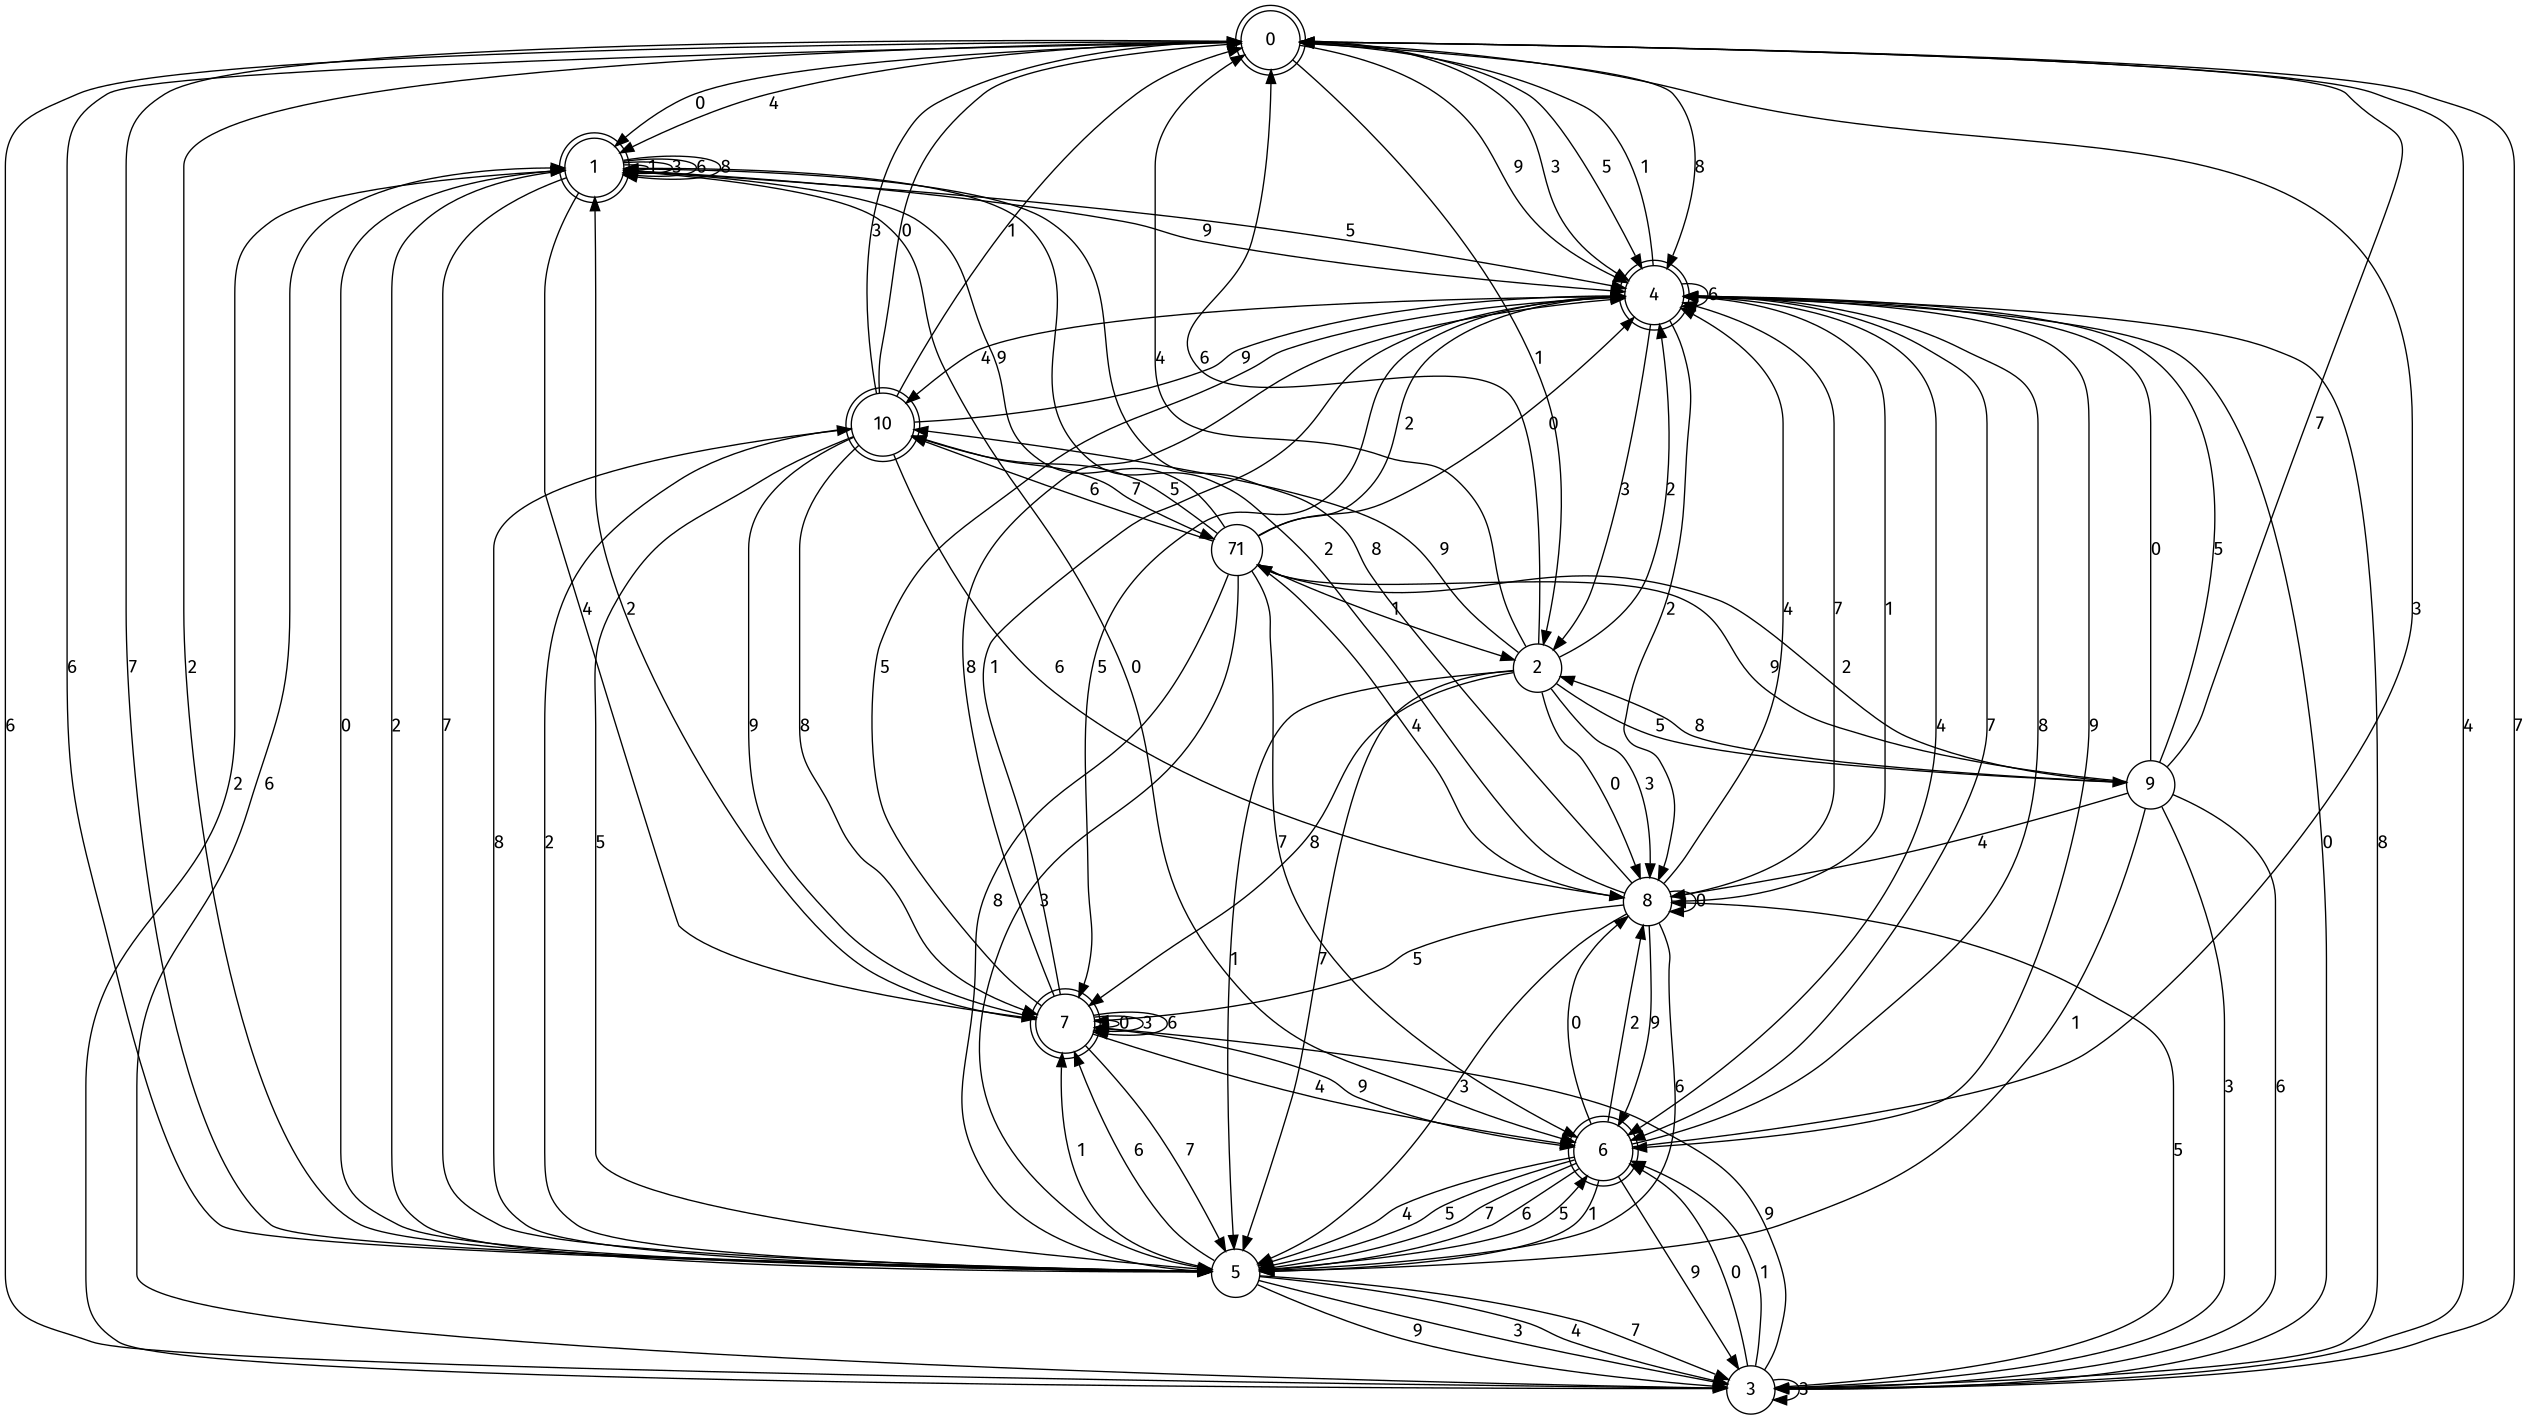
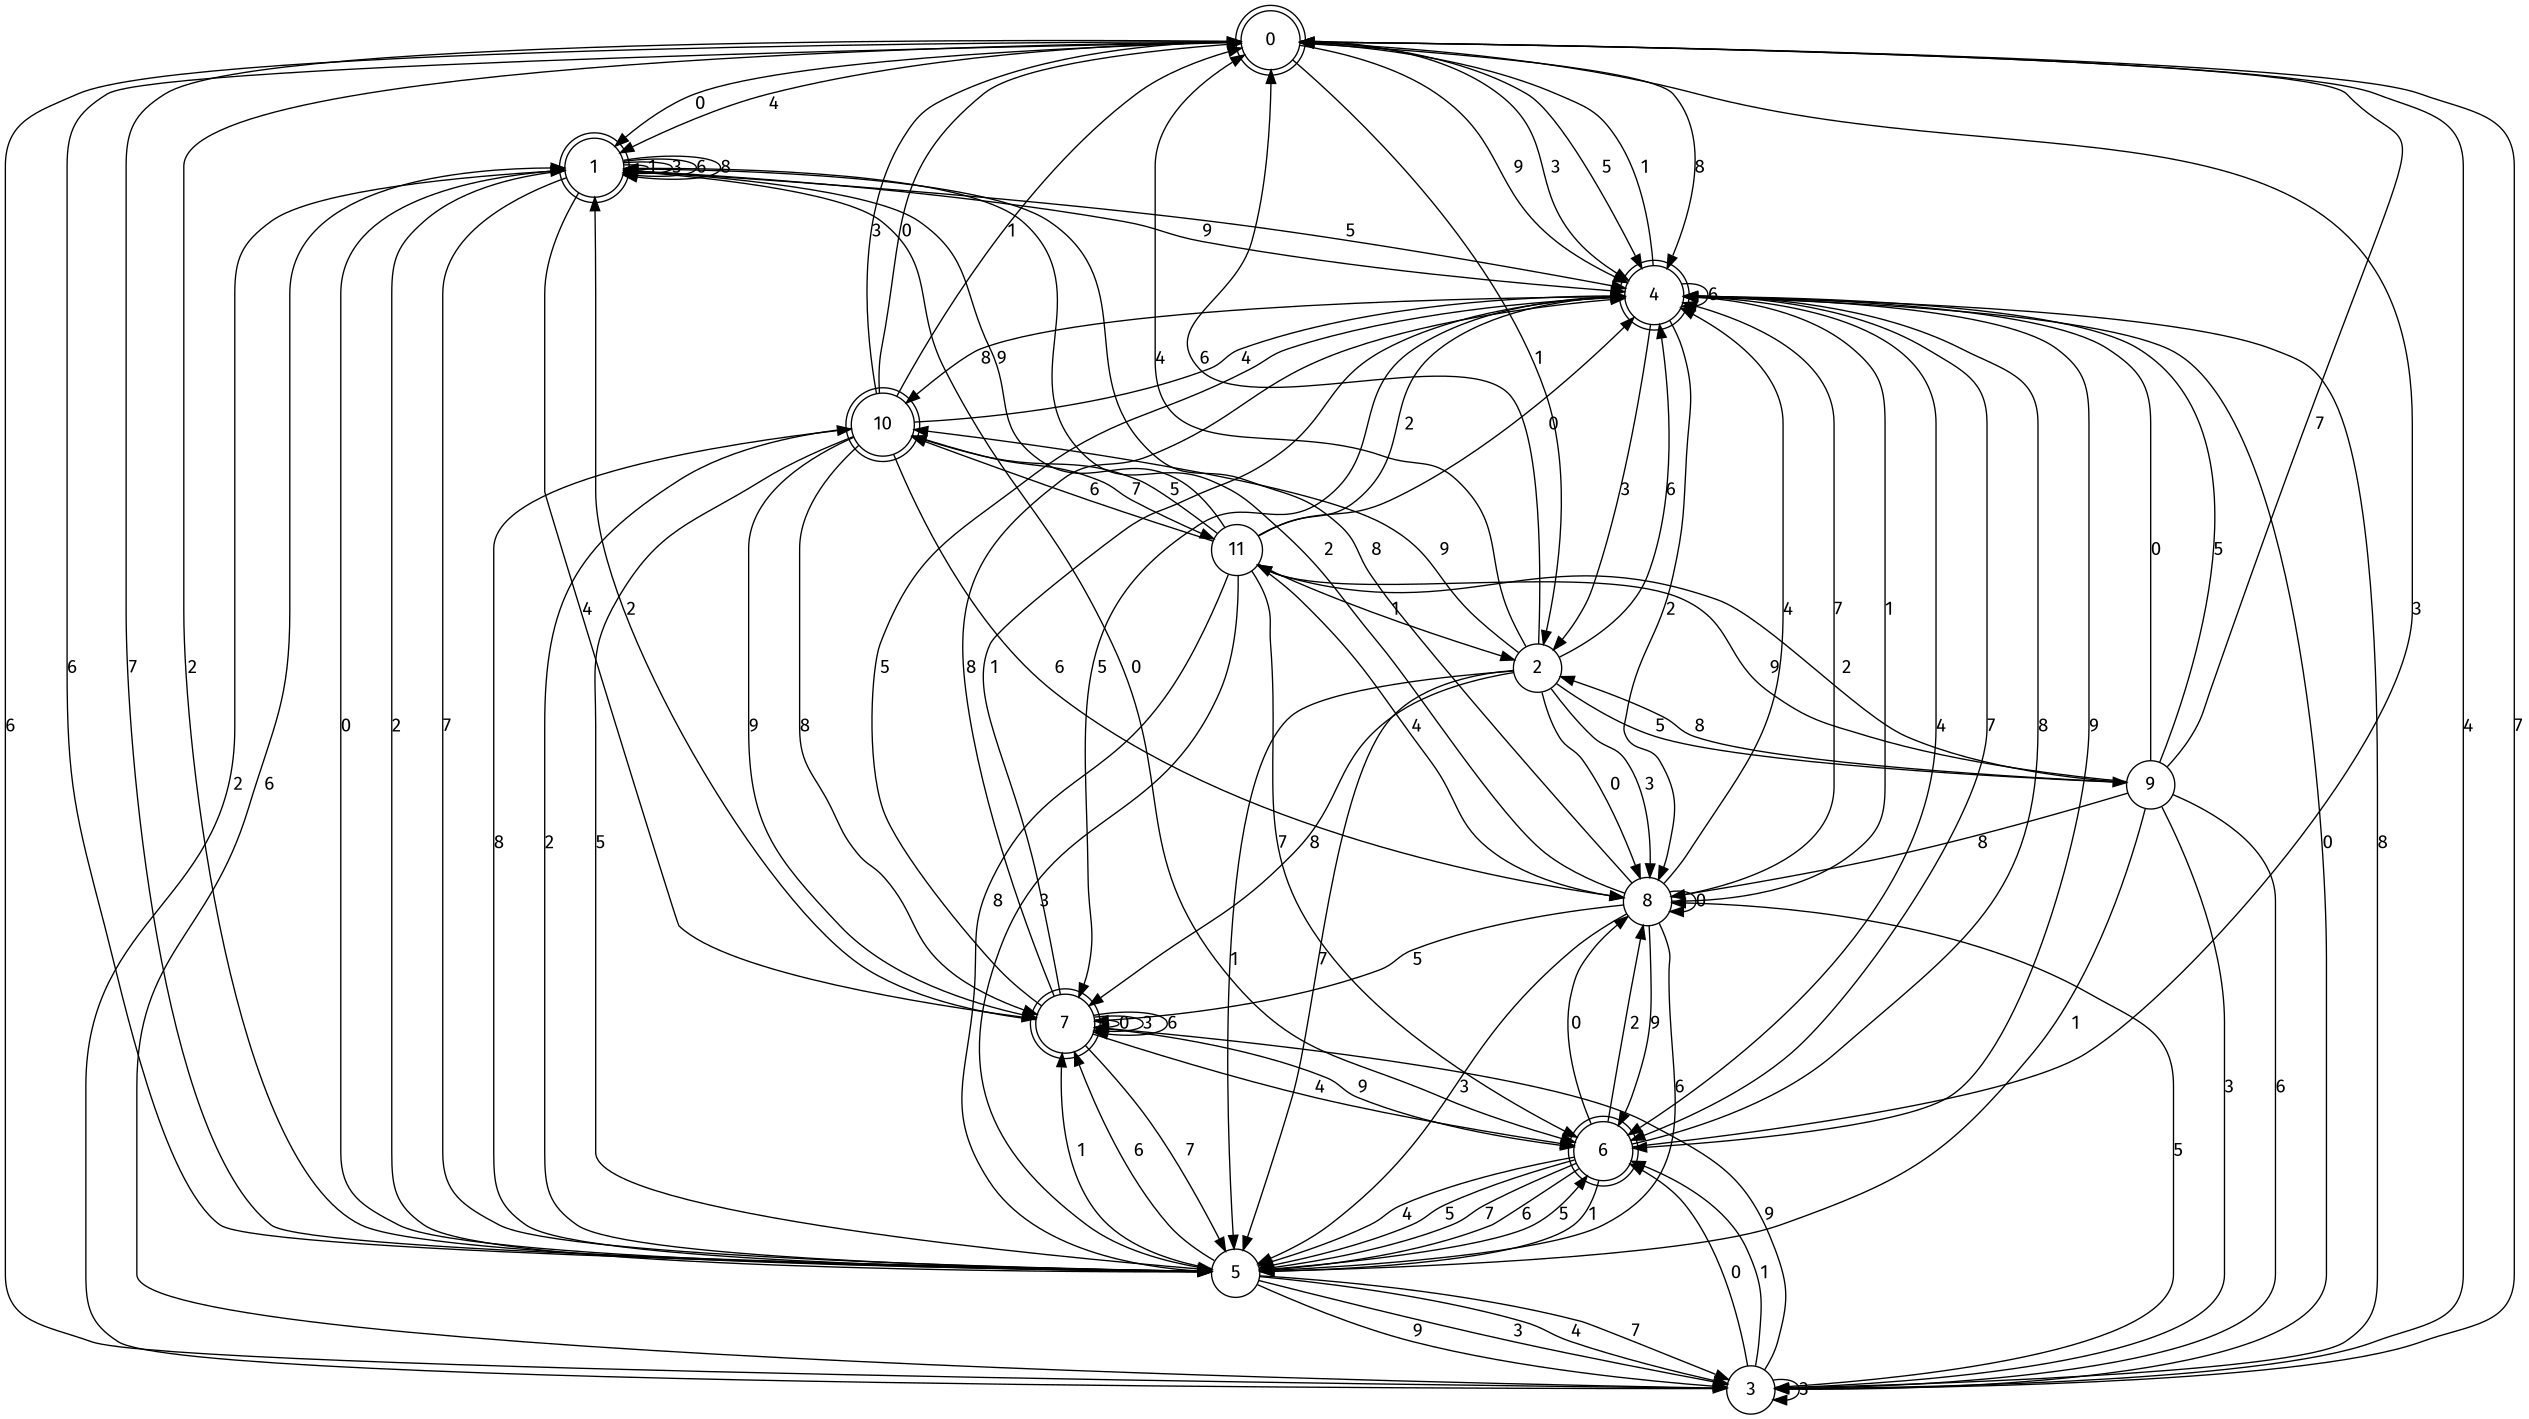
edge "4" -> "10": label "4" -> "8"
edge "10" -> "4": label "9" -> "4"
edge "2" -> "4": label "2" -> "6"
node "71": label "71" -> "11"
edge "9" -> "8": label "4" -> "8"
edge "6" -> "3": removed, label "9"
